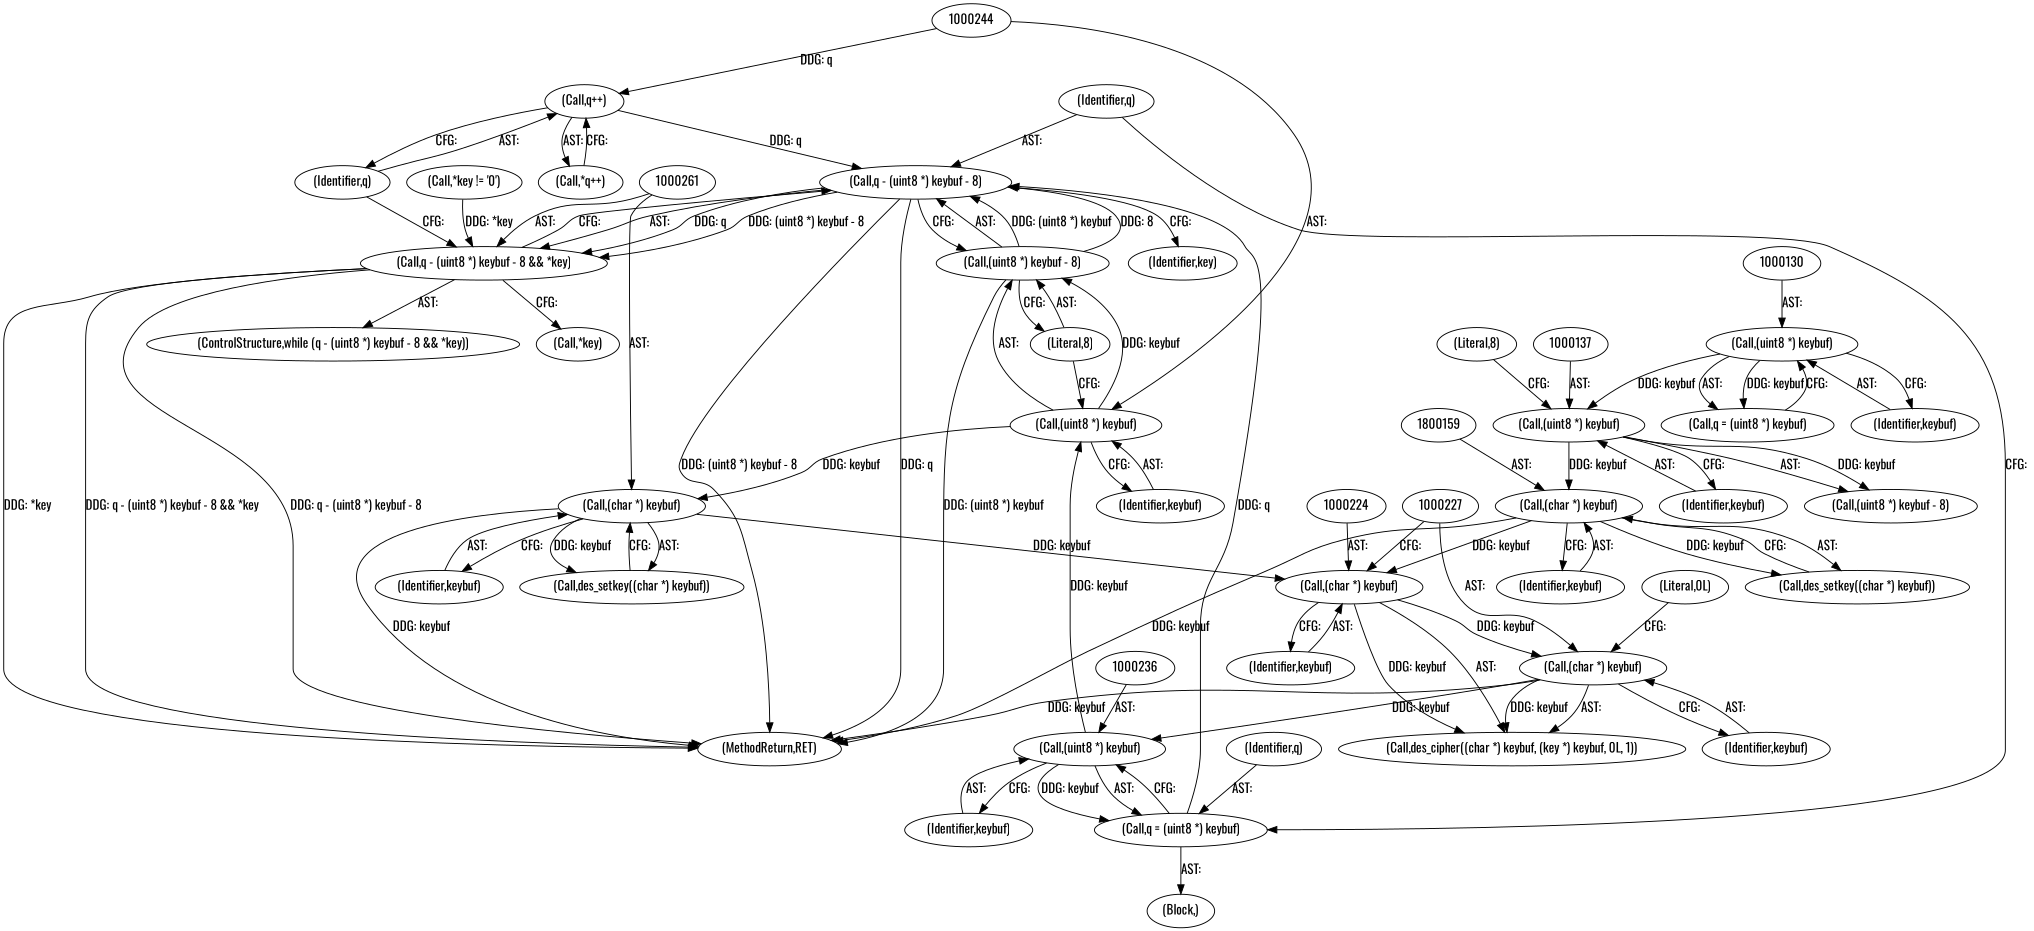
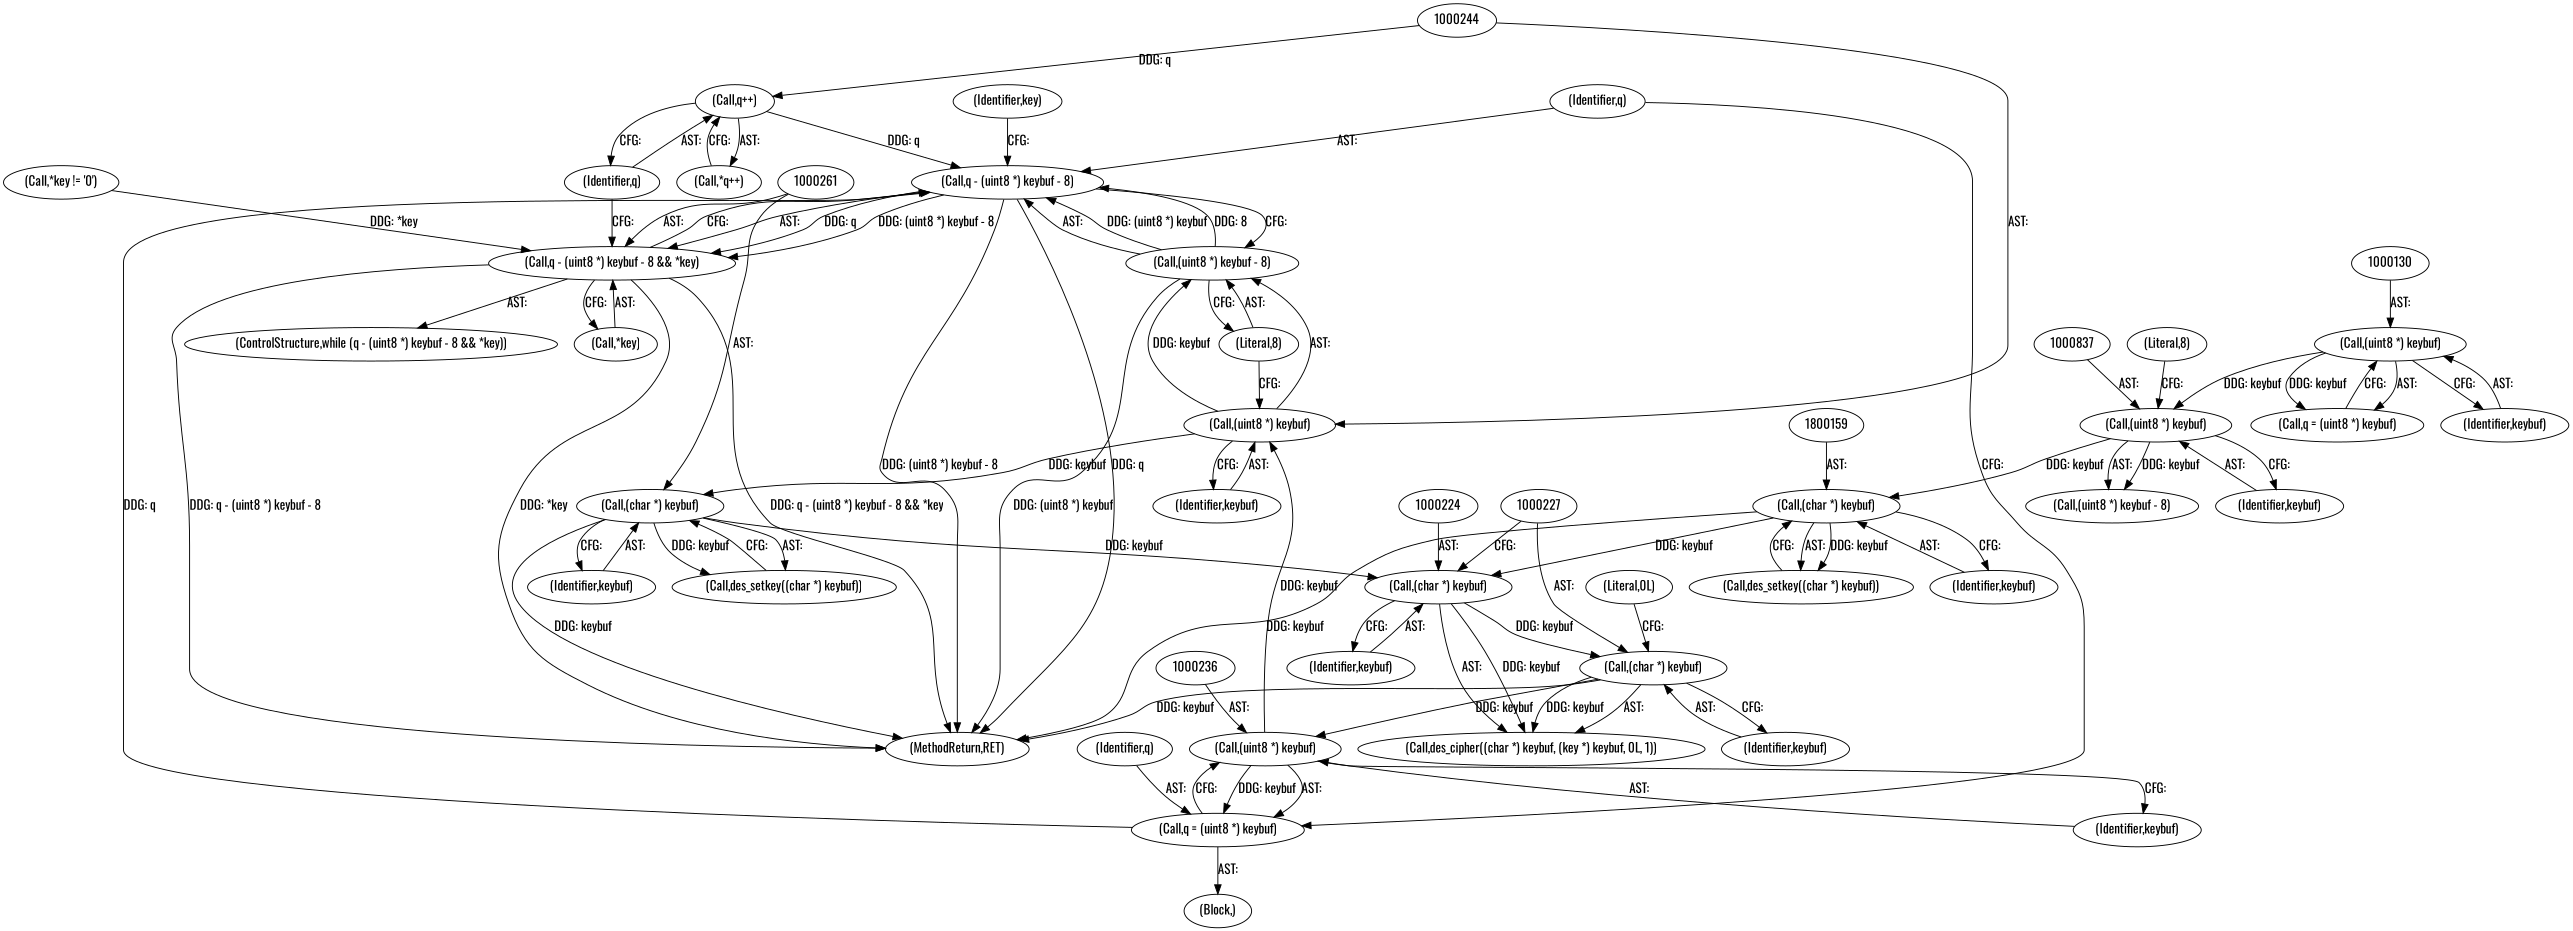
edge "(Call,q - (uint8 *) keybuf - 8)" -> "(Identifier,key)": reversed
edge "(Call,*key)" -> "(Call,q - (uint8 *) keybuf - 8 && *key)": added, label "AST:"
node "1000137": label "1000137" -> "1000837"
